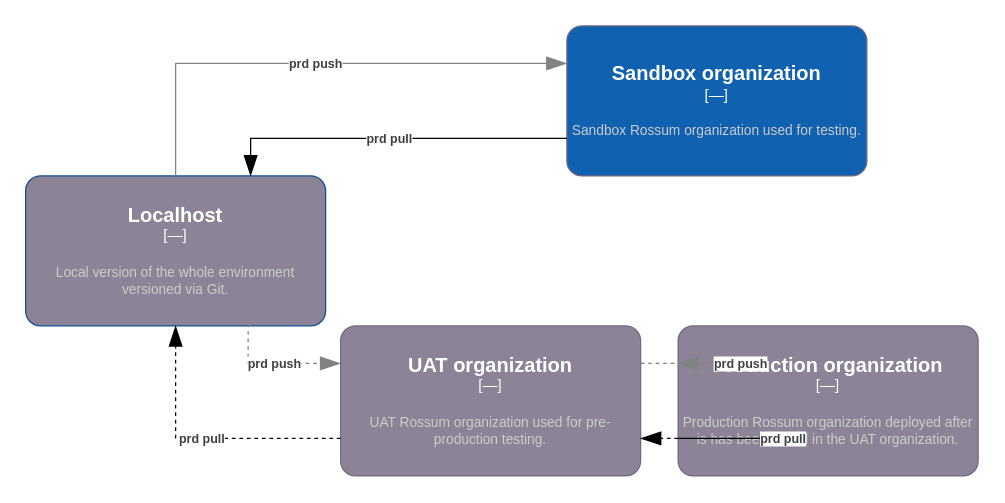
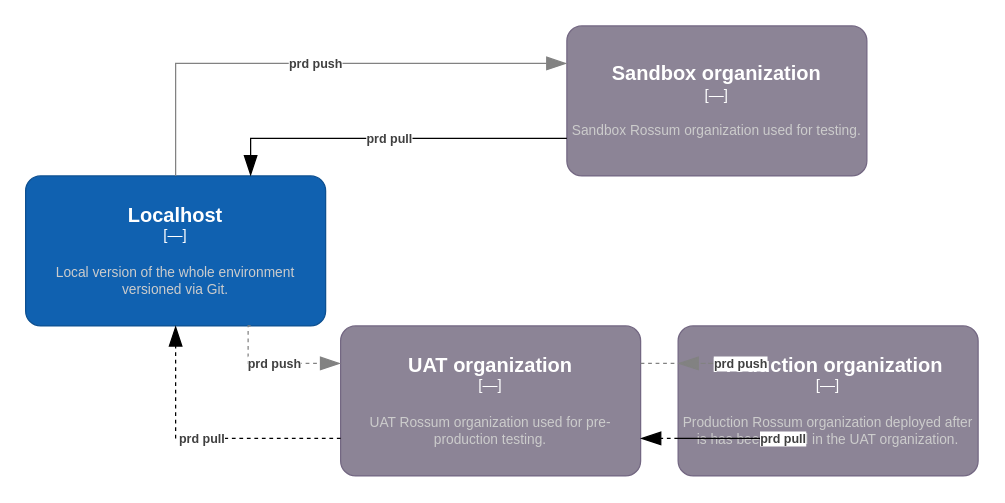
node "Sandbox organization [—] Sandbox Rossum organization used for testing.": fillcolor #1061b0 -> #8c8496
node "Localhost [—] Local version of the whole environment versioned via Git.": fillcolor #8c8496 -> #1061b0
